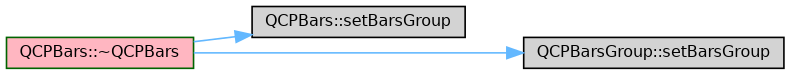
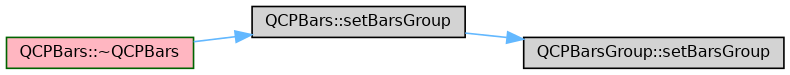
edge "QCPBars::~QCPBars" -> "QCPBarsGroup::setBarsGroup": now "QCPBars::setBarsGroup" -> "QCPBarsGroup::setBarsGroup"
